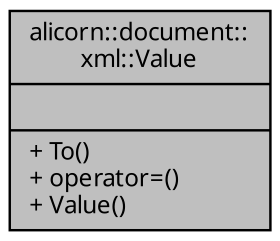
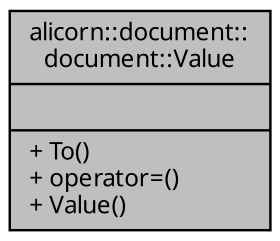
node "alicorn::document::": text "xml::Value" -> "document::Value"
